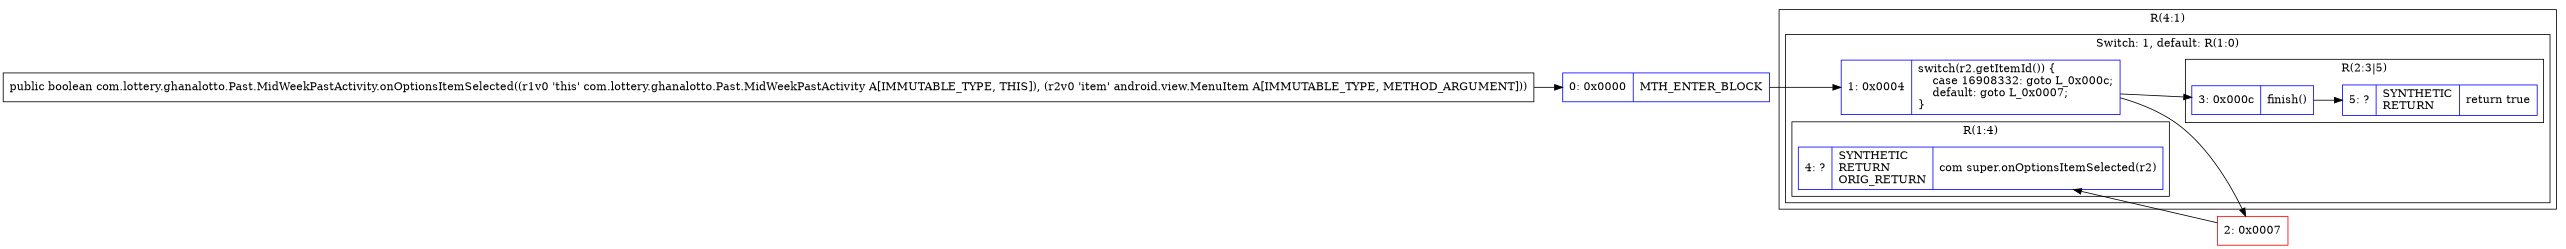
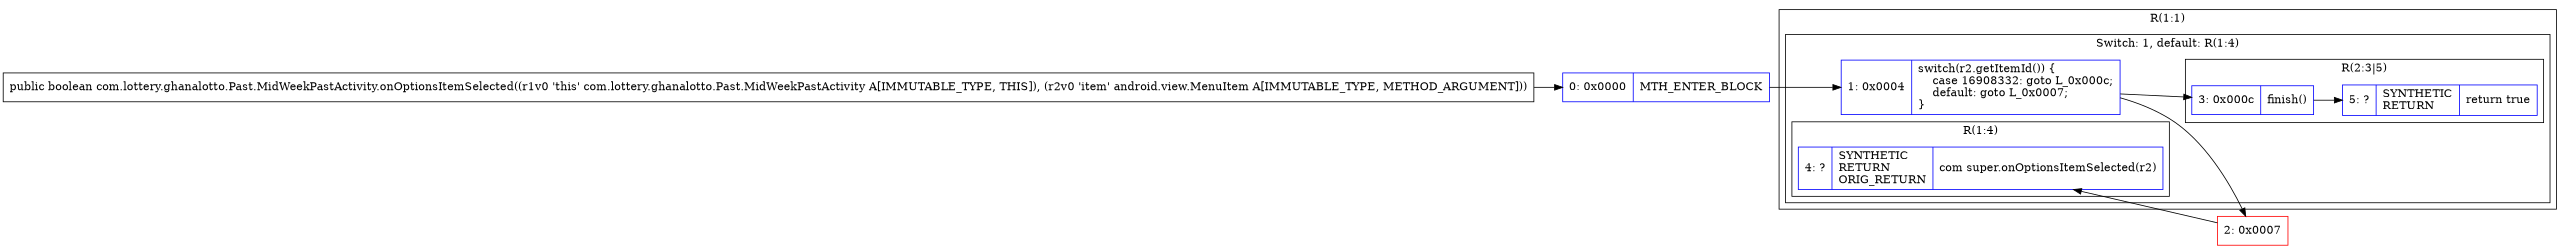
cluster "R(4:1)": label "R(4:1)" -> "R(1:1)"
cluster "Switch: 1, default: R(1:0)": label "Switch: 1, default: R(1:0)" -> "Switch: 1, default: R(1:4)"
